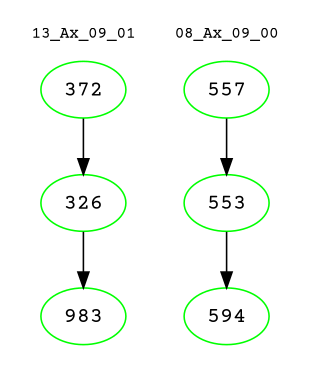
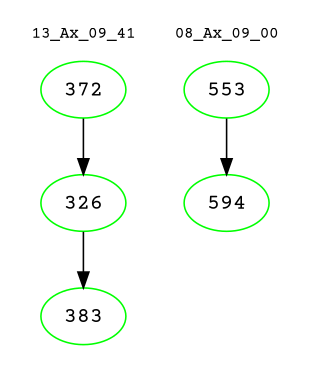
cluster "13_Ax_09_01": label "13_Ax_09_01" -> "13_Ax_09_41"
node "557": removed
node "983": label "983" -> "383"
